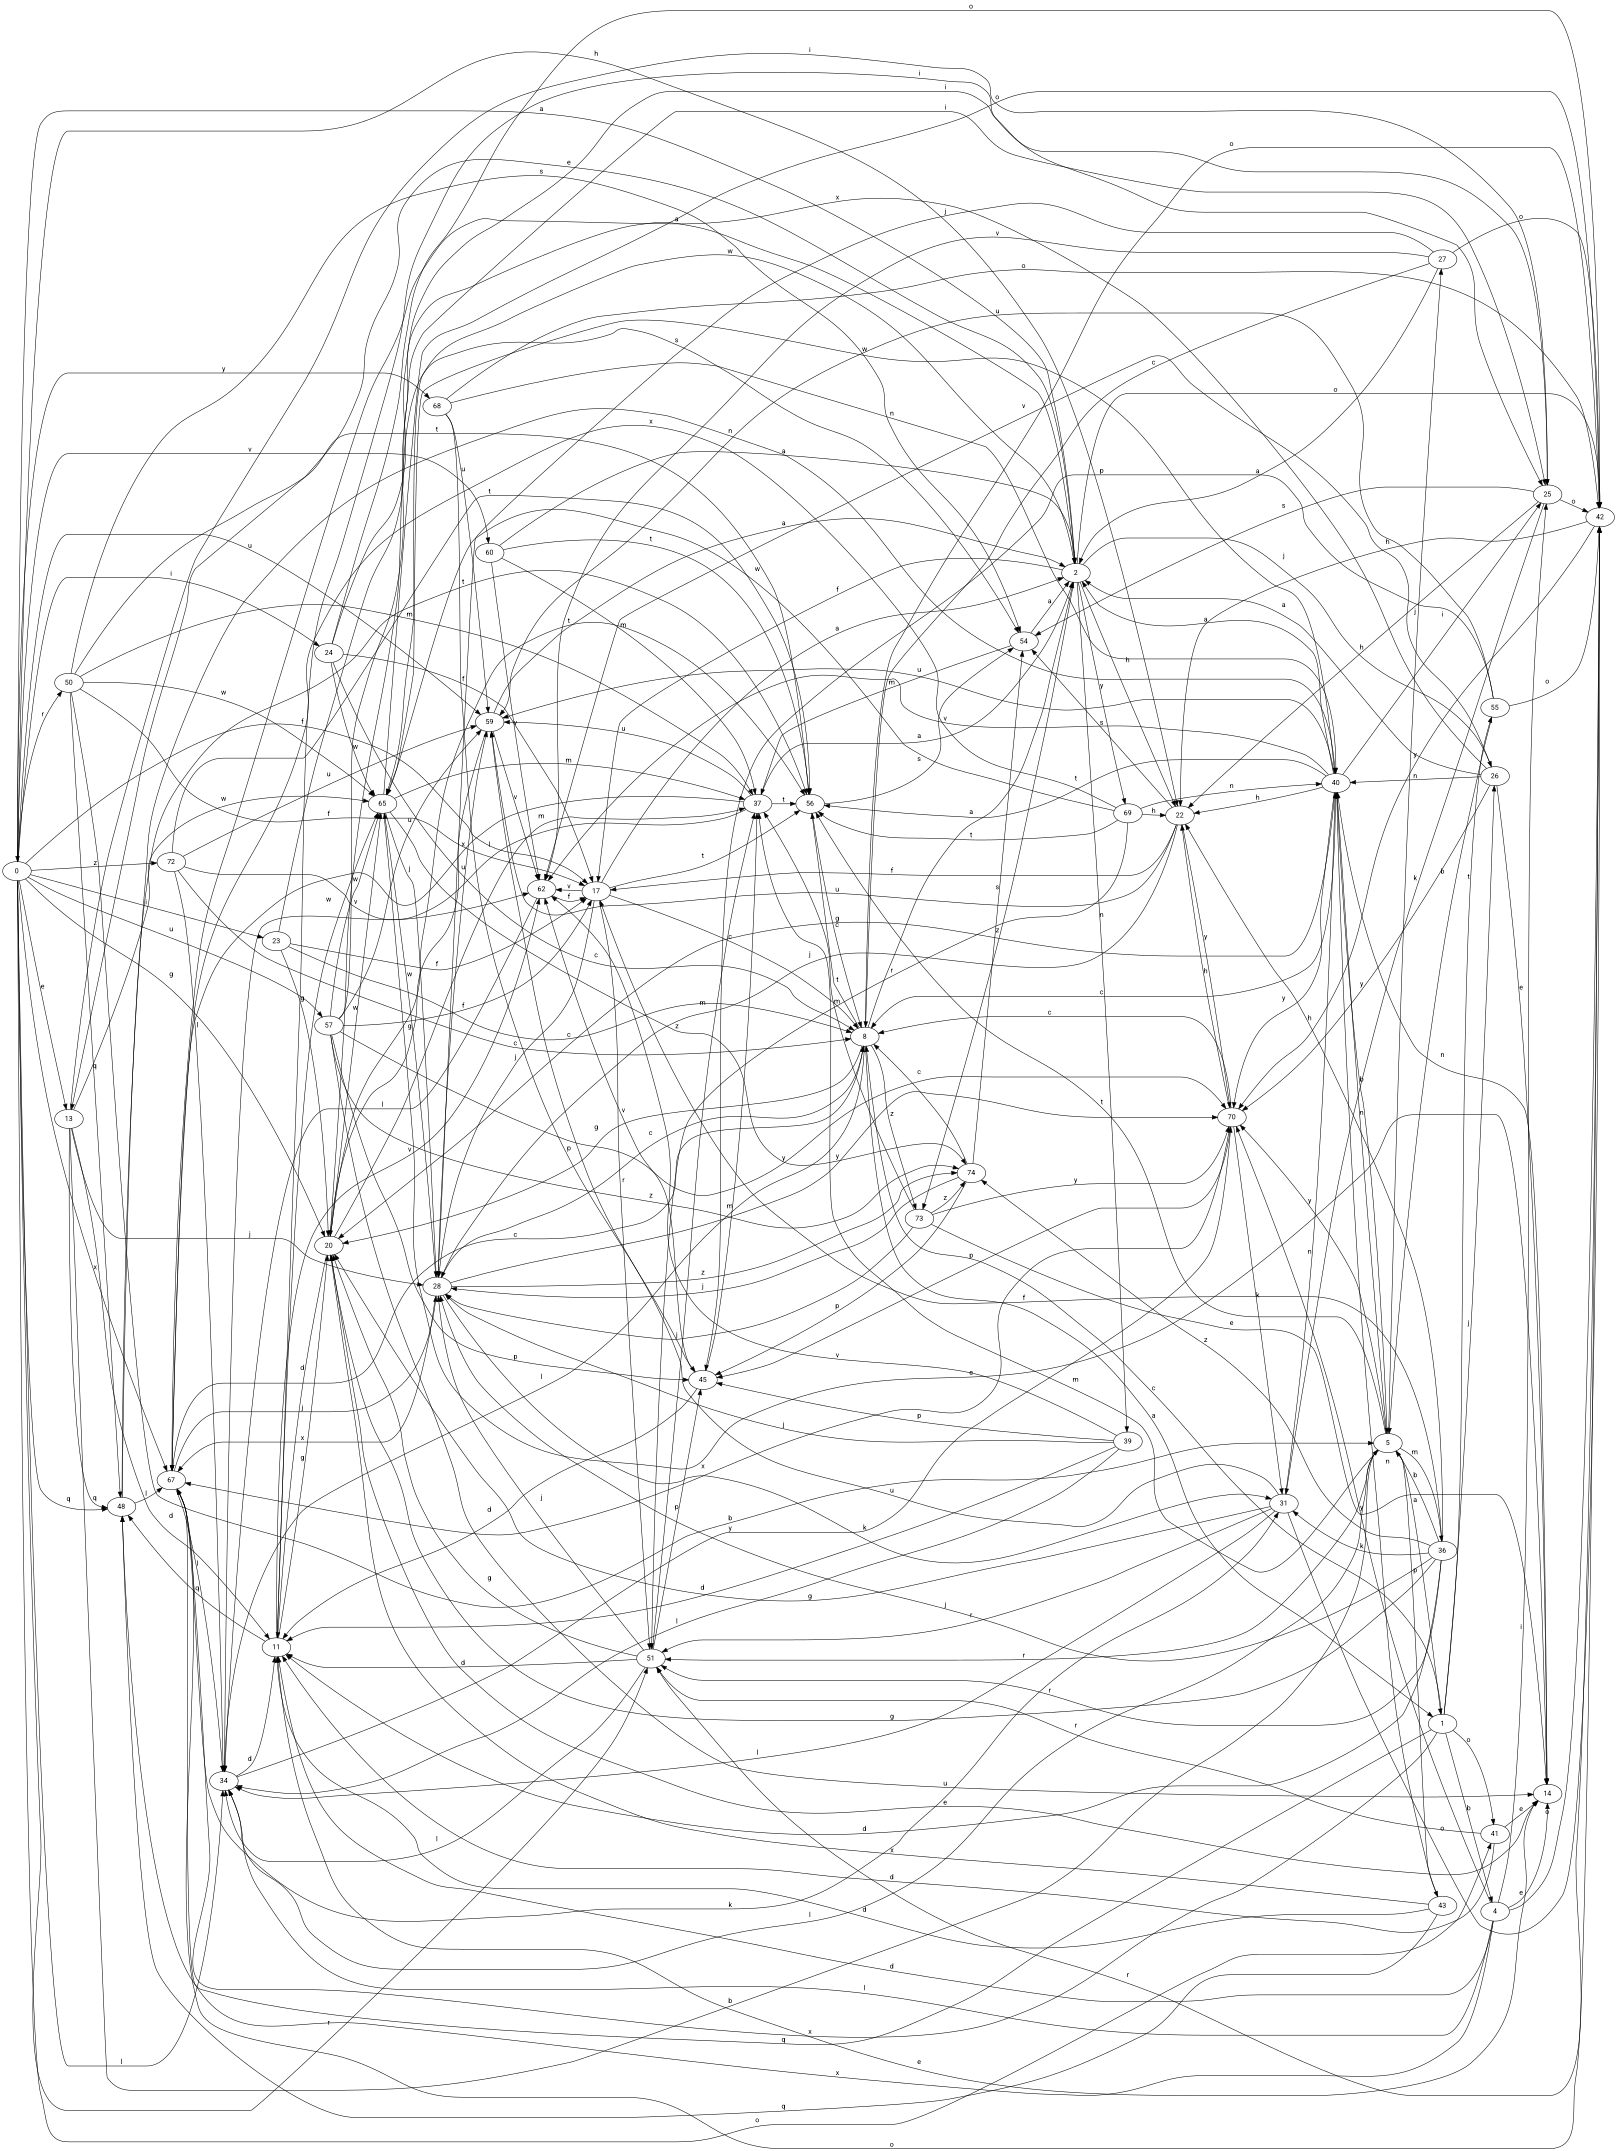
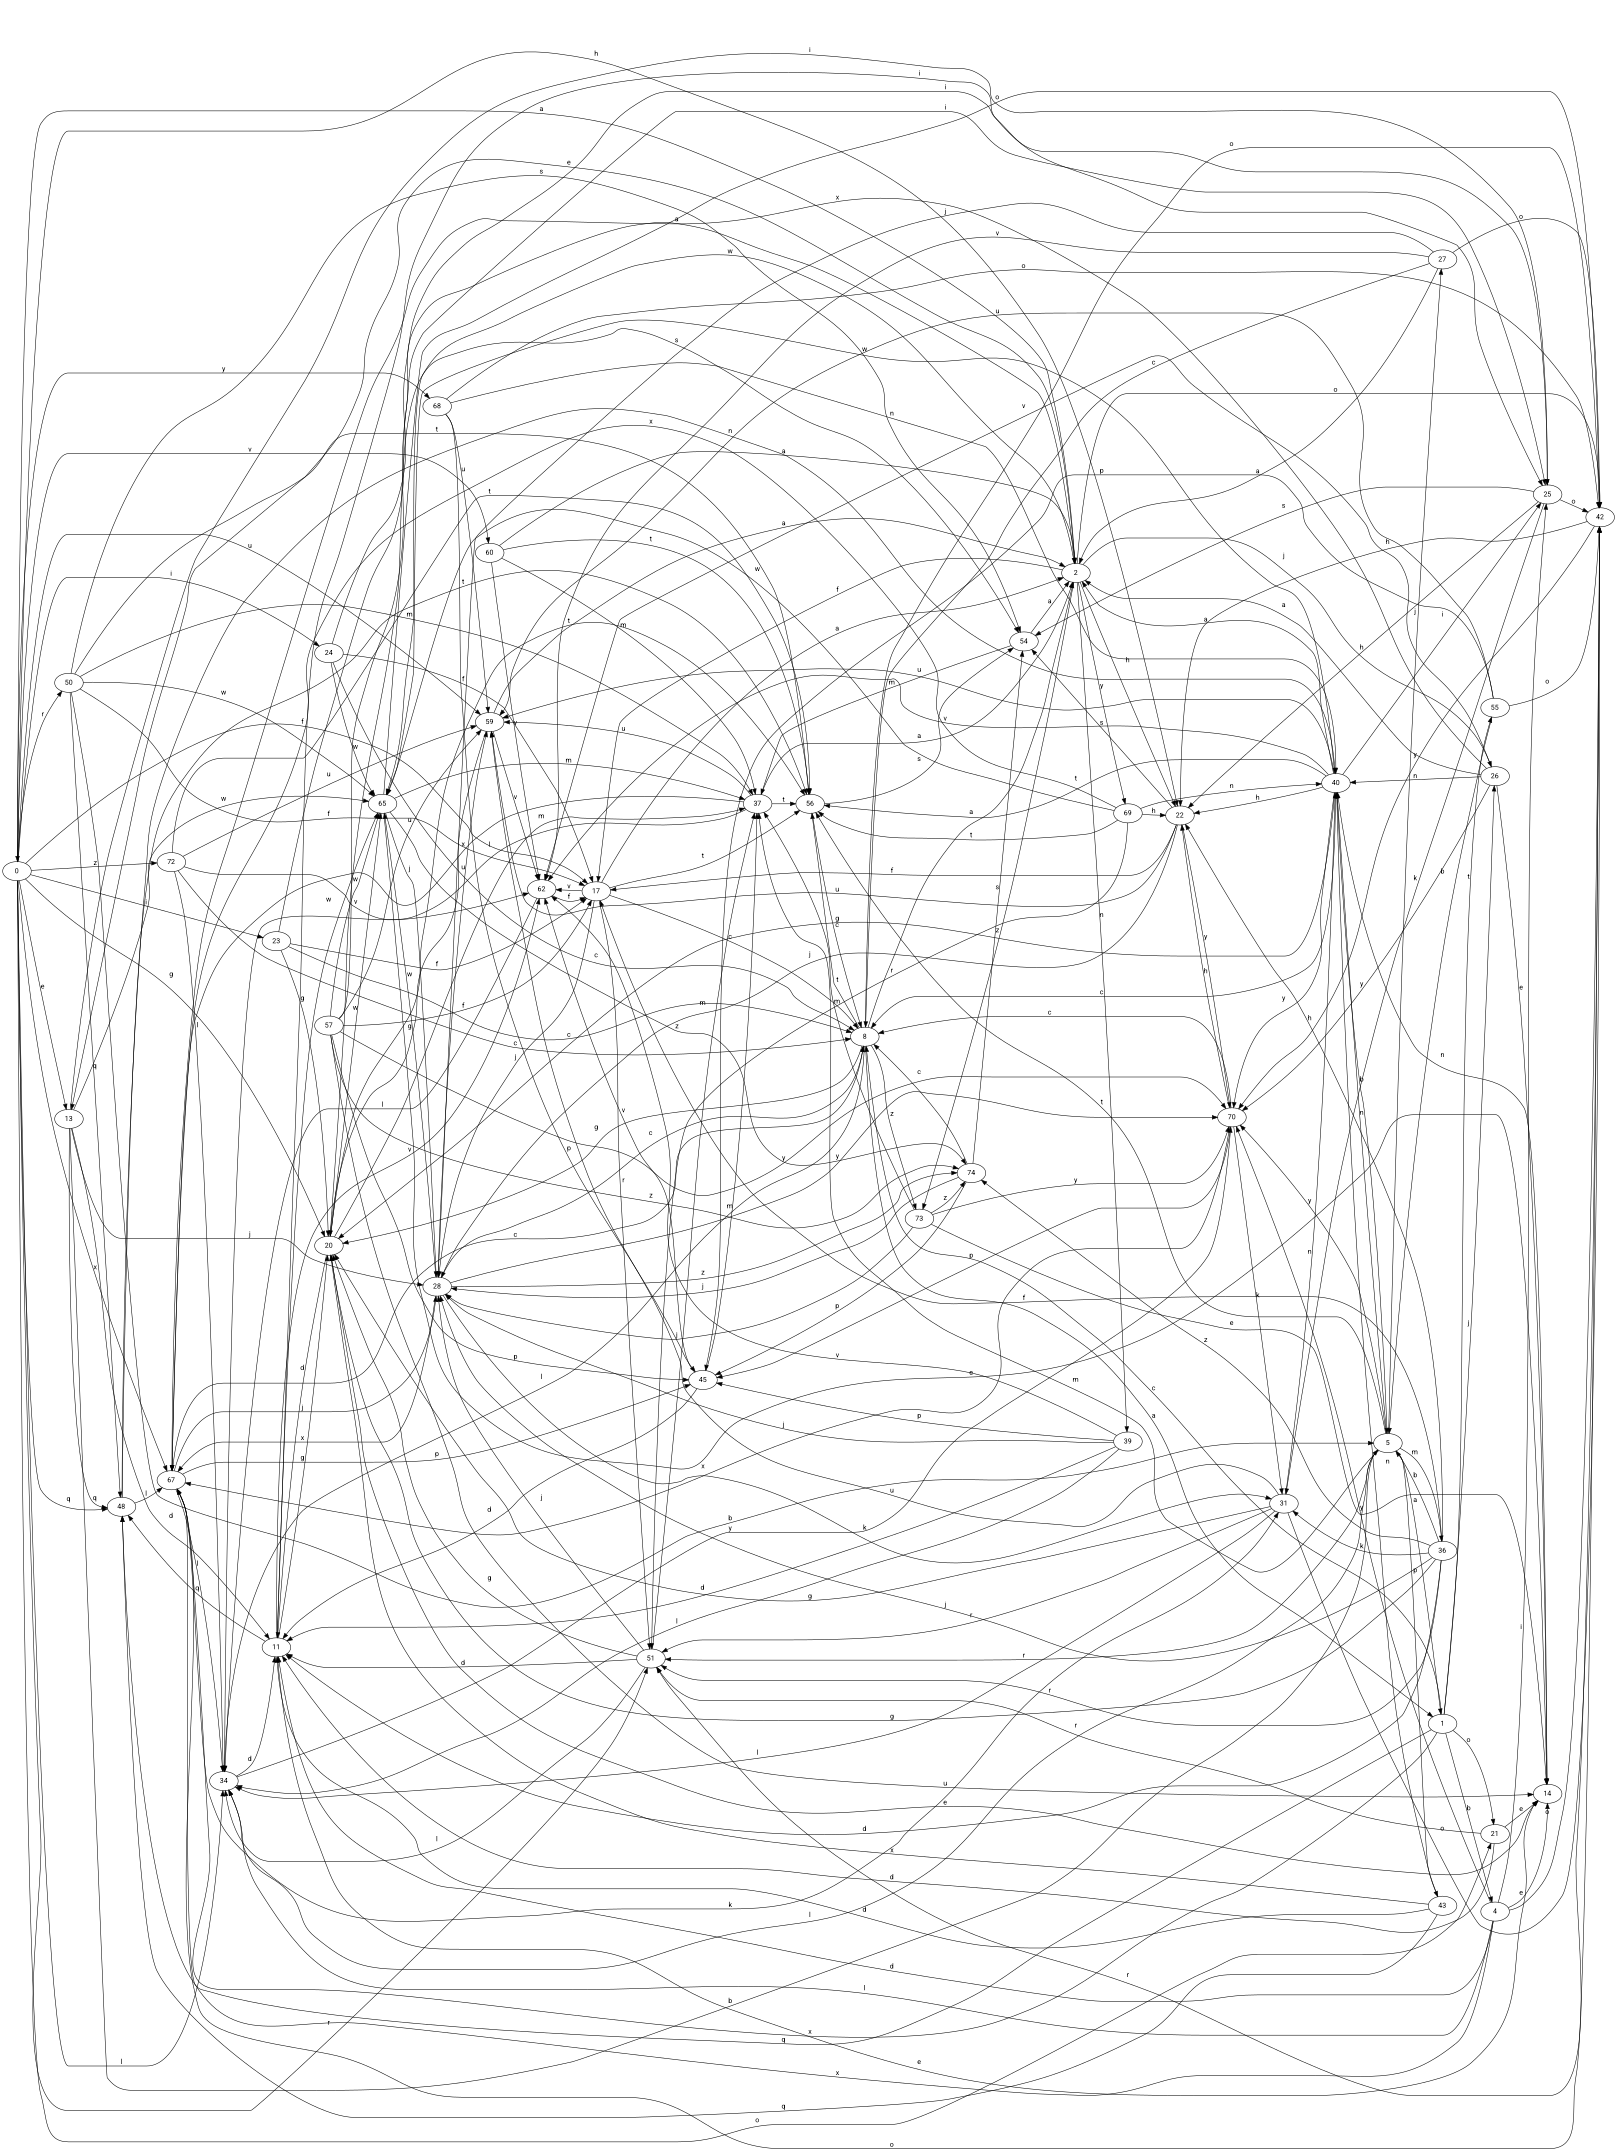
edge "24" -> "42": removed, label "o"
edge "0" -> "57": removed, label "u"
edge "51" -> "45": now "67" -> "45"
node "41": label "41" -> "21"
